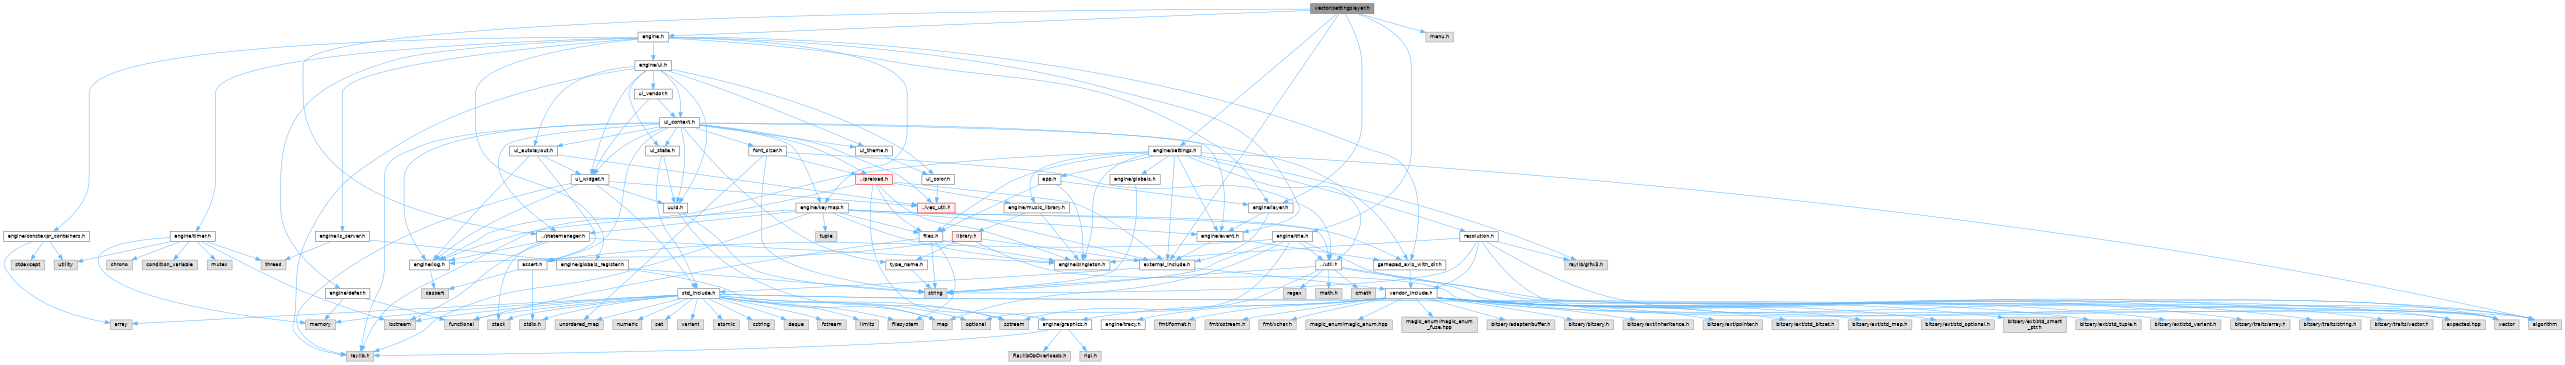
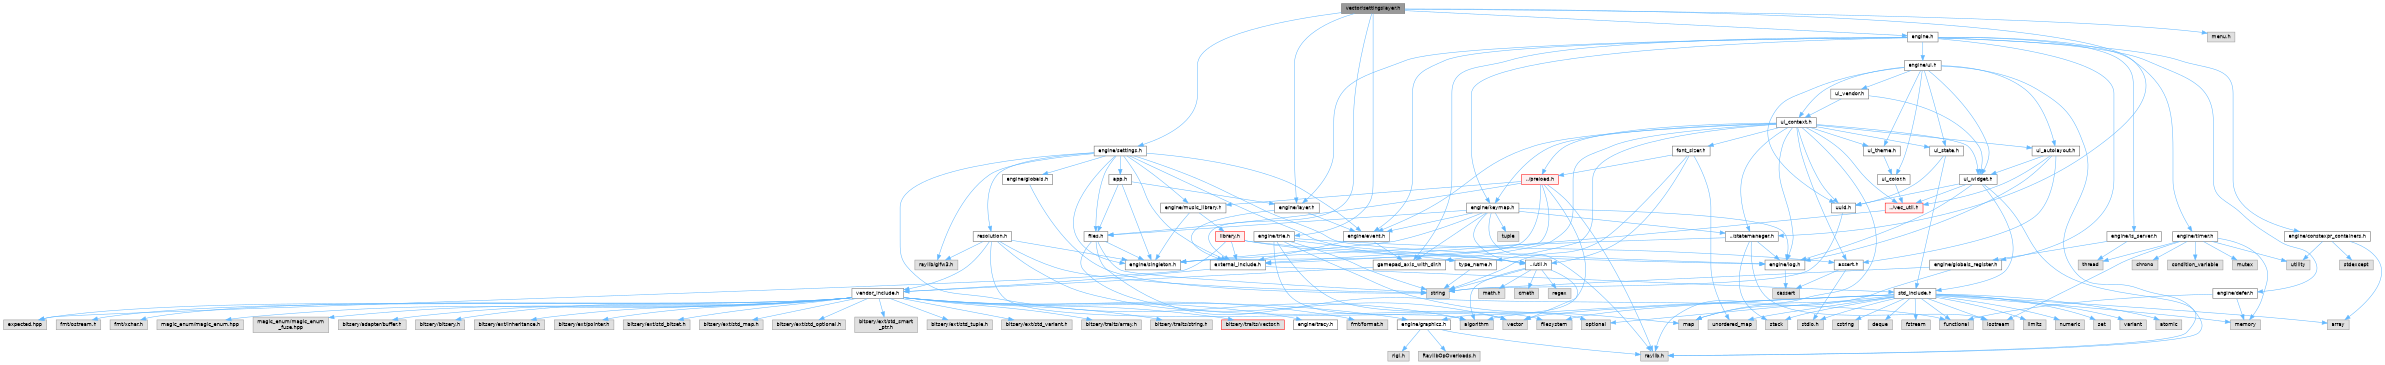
node "sstream": removed
node "bitsery/traits/vector.h": color grey60 -> red
